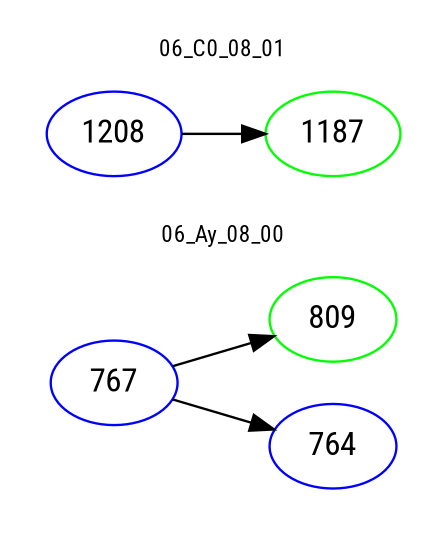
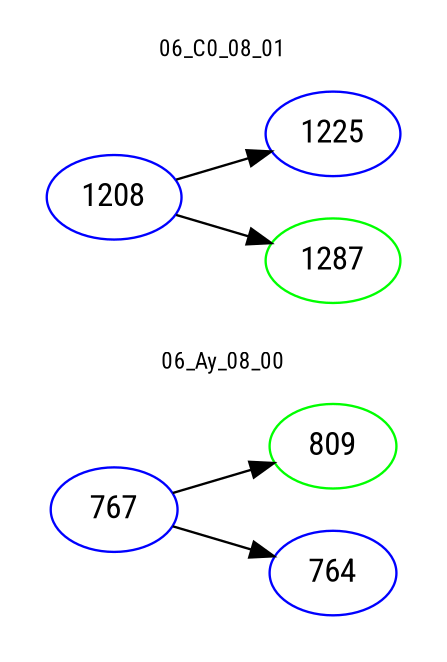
node "1225": added
node "1187": label "1187" -> "1287"
